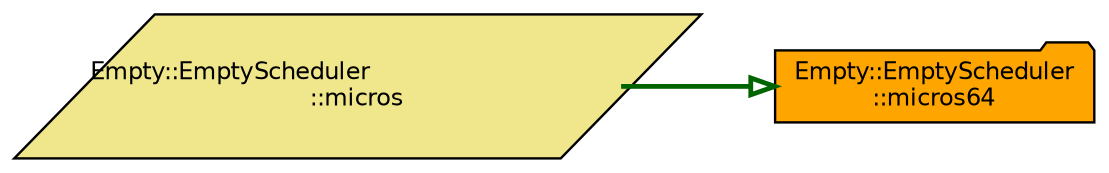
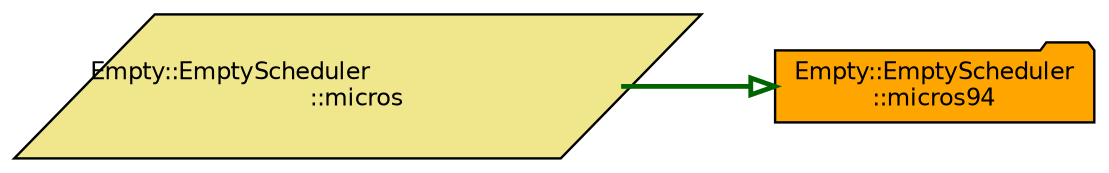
node "Empty::EmptyScheduler ::micros64": label "Empty::EmptyScheduler ::micros64" -> "Empty::EmptyScheduler ::micros94"
